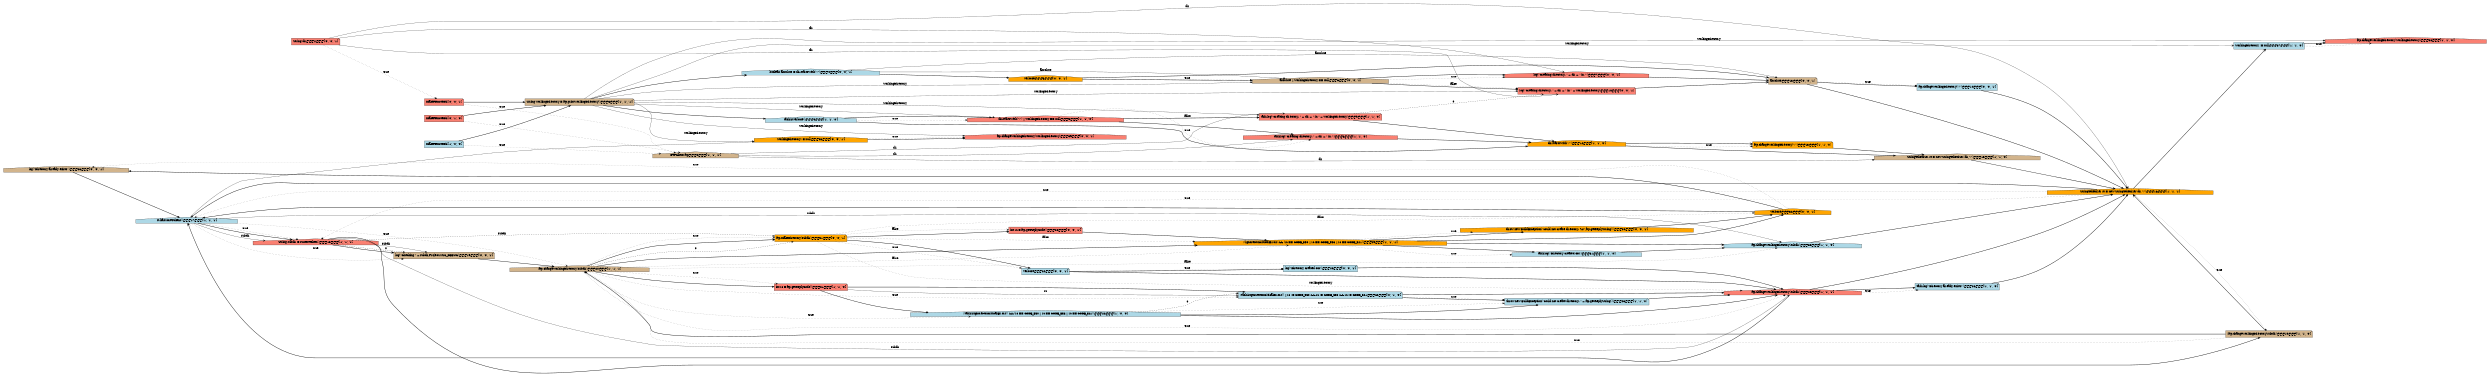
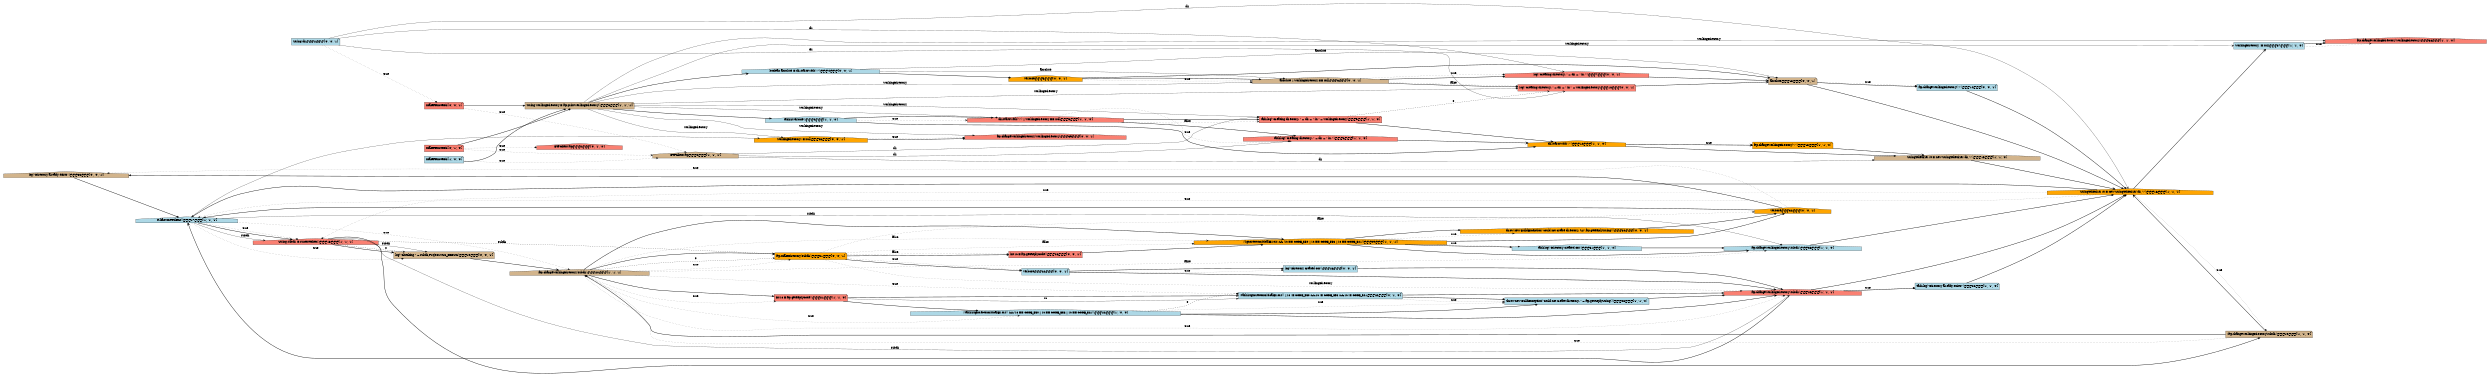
node "String dir@@@2@@@['0', '0', '1']": fillcolor salmon -> lightblue
node "FTPClient ftp@@@2@@@['0', '1', '0']": added
